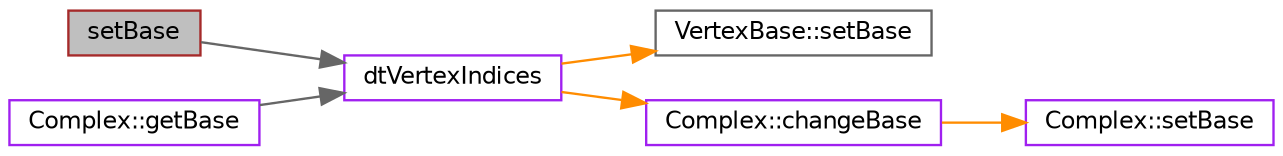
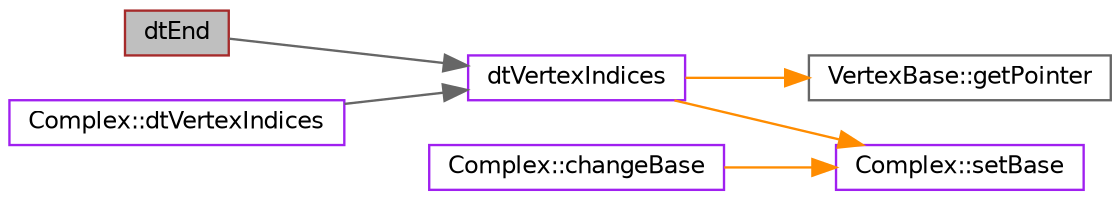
node "setBase": label "setBase" -> "dtEnd"
node "VertexBase::setBase": label "VertexBase::setBase" -> "VertexBase::getPointer"
edge "dtVertexIndices" -> "Complex::changeBase": now "dtVertexIndices" -> "Complex::setBase"
node "Complex::getBase": label "Complex::getBase" -> "Complex::dtVertexIndices"
